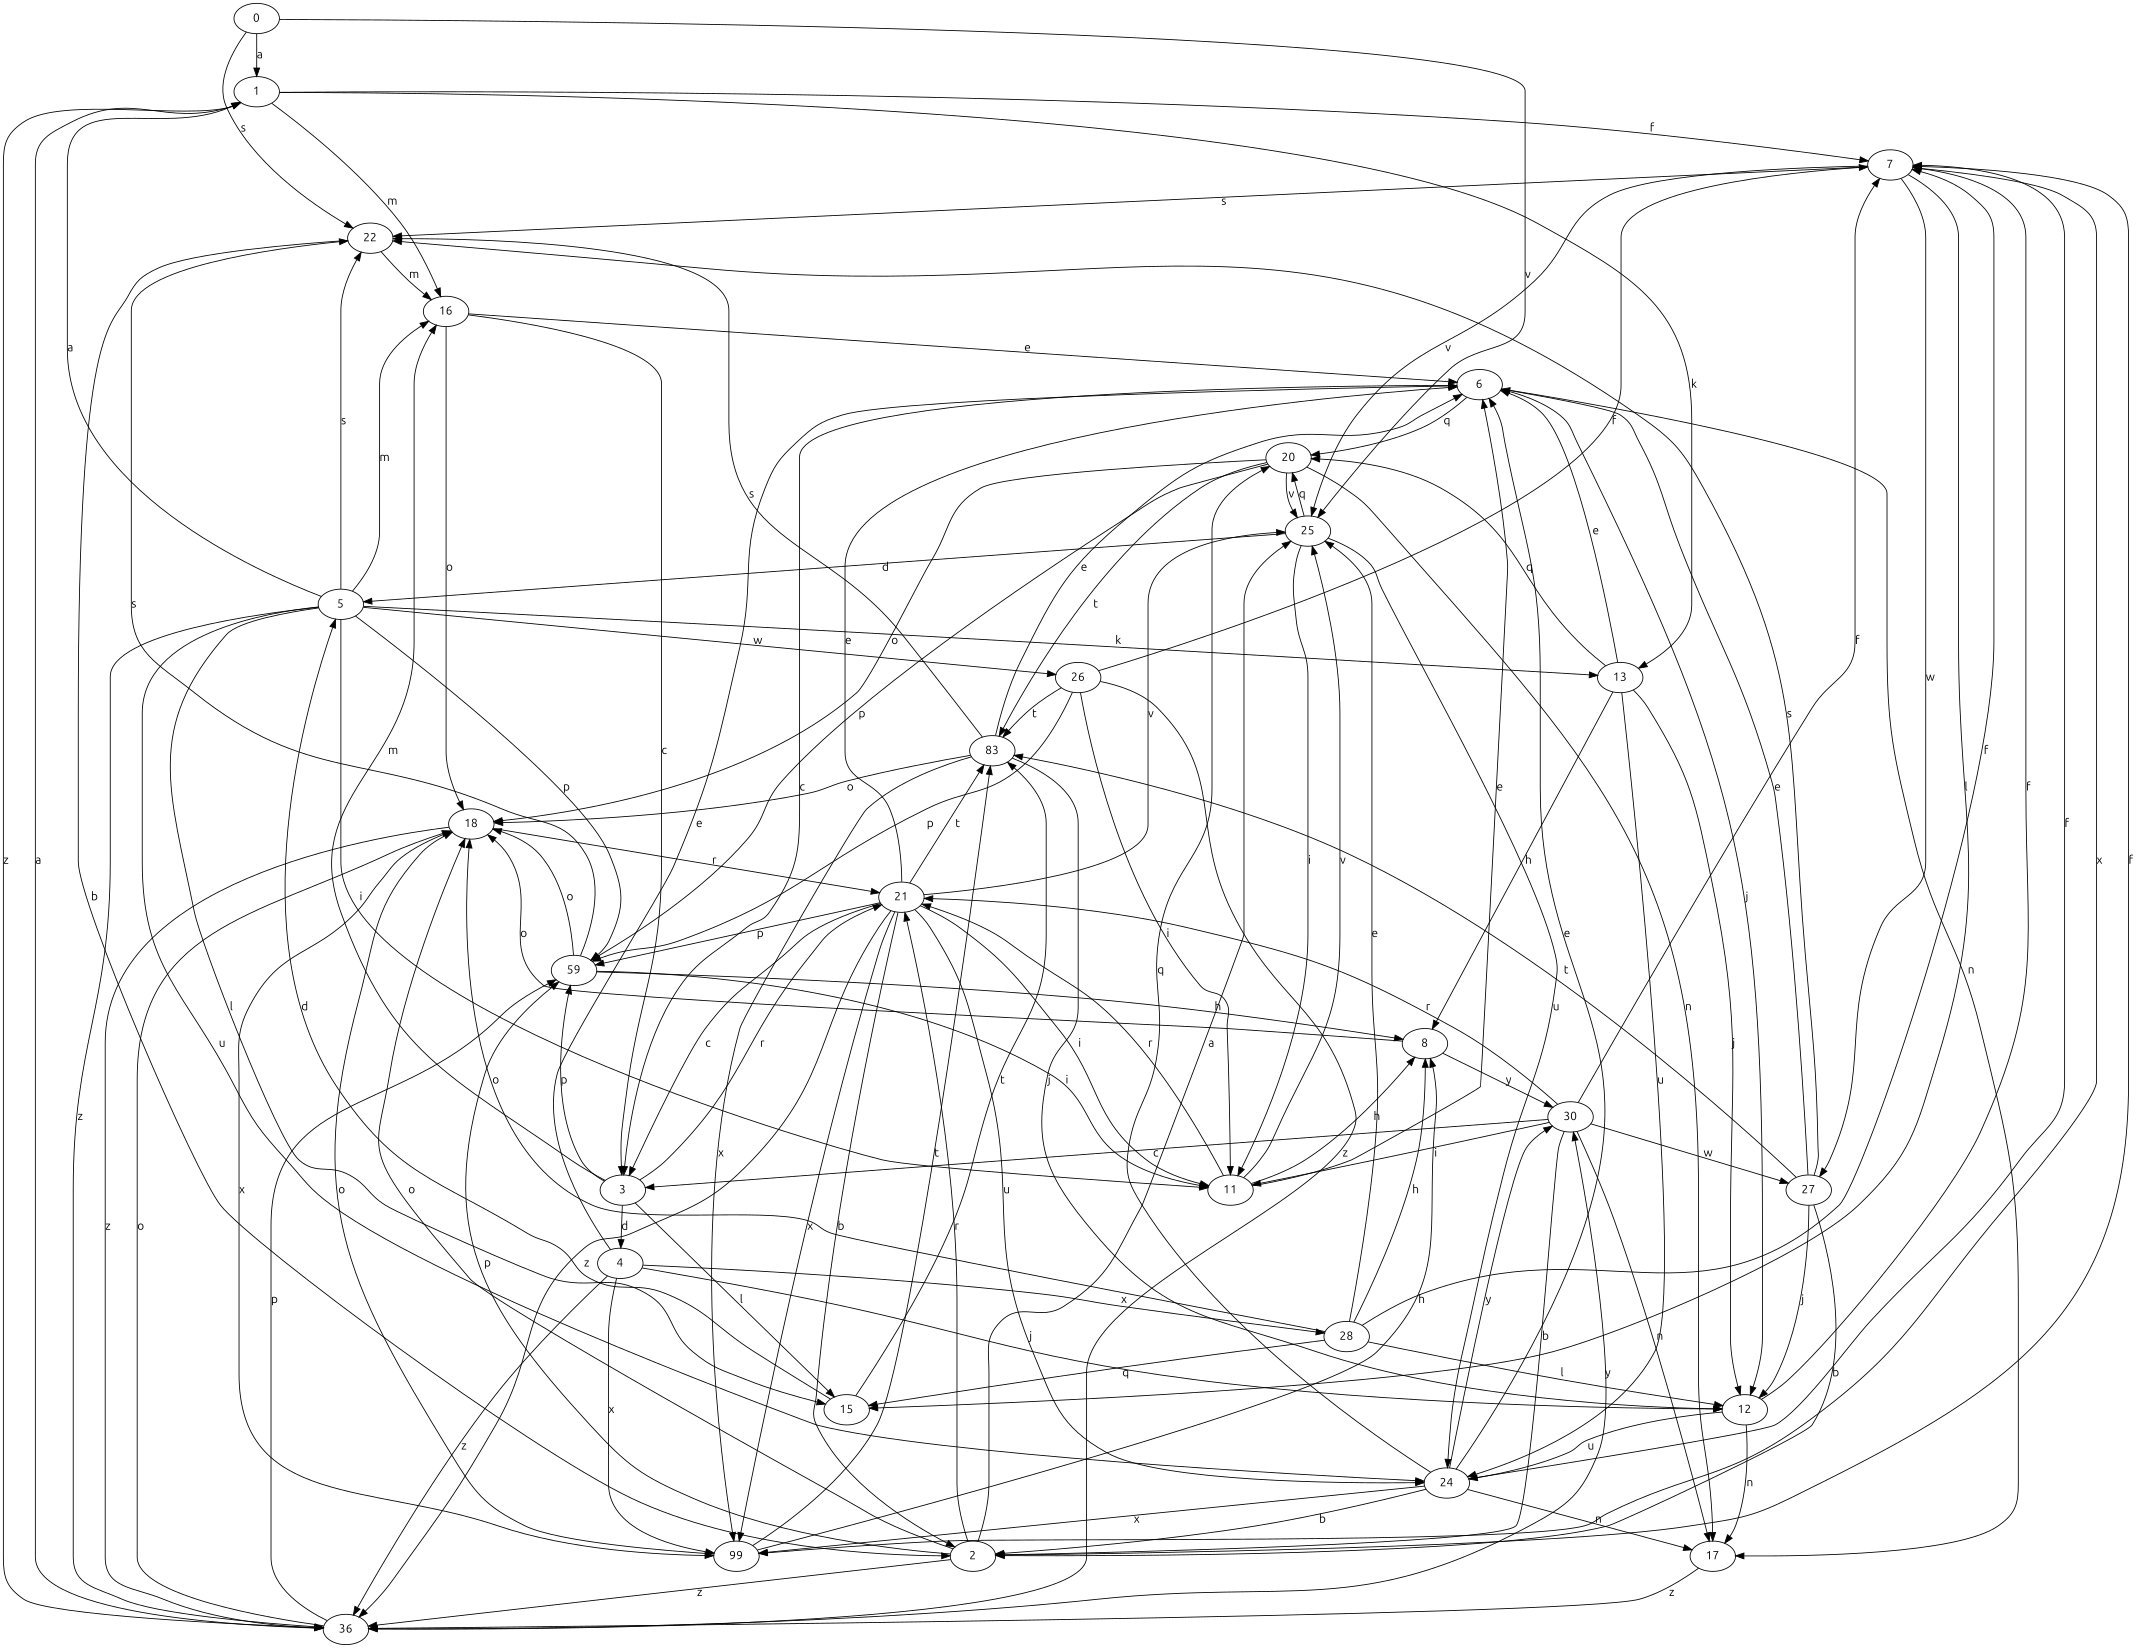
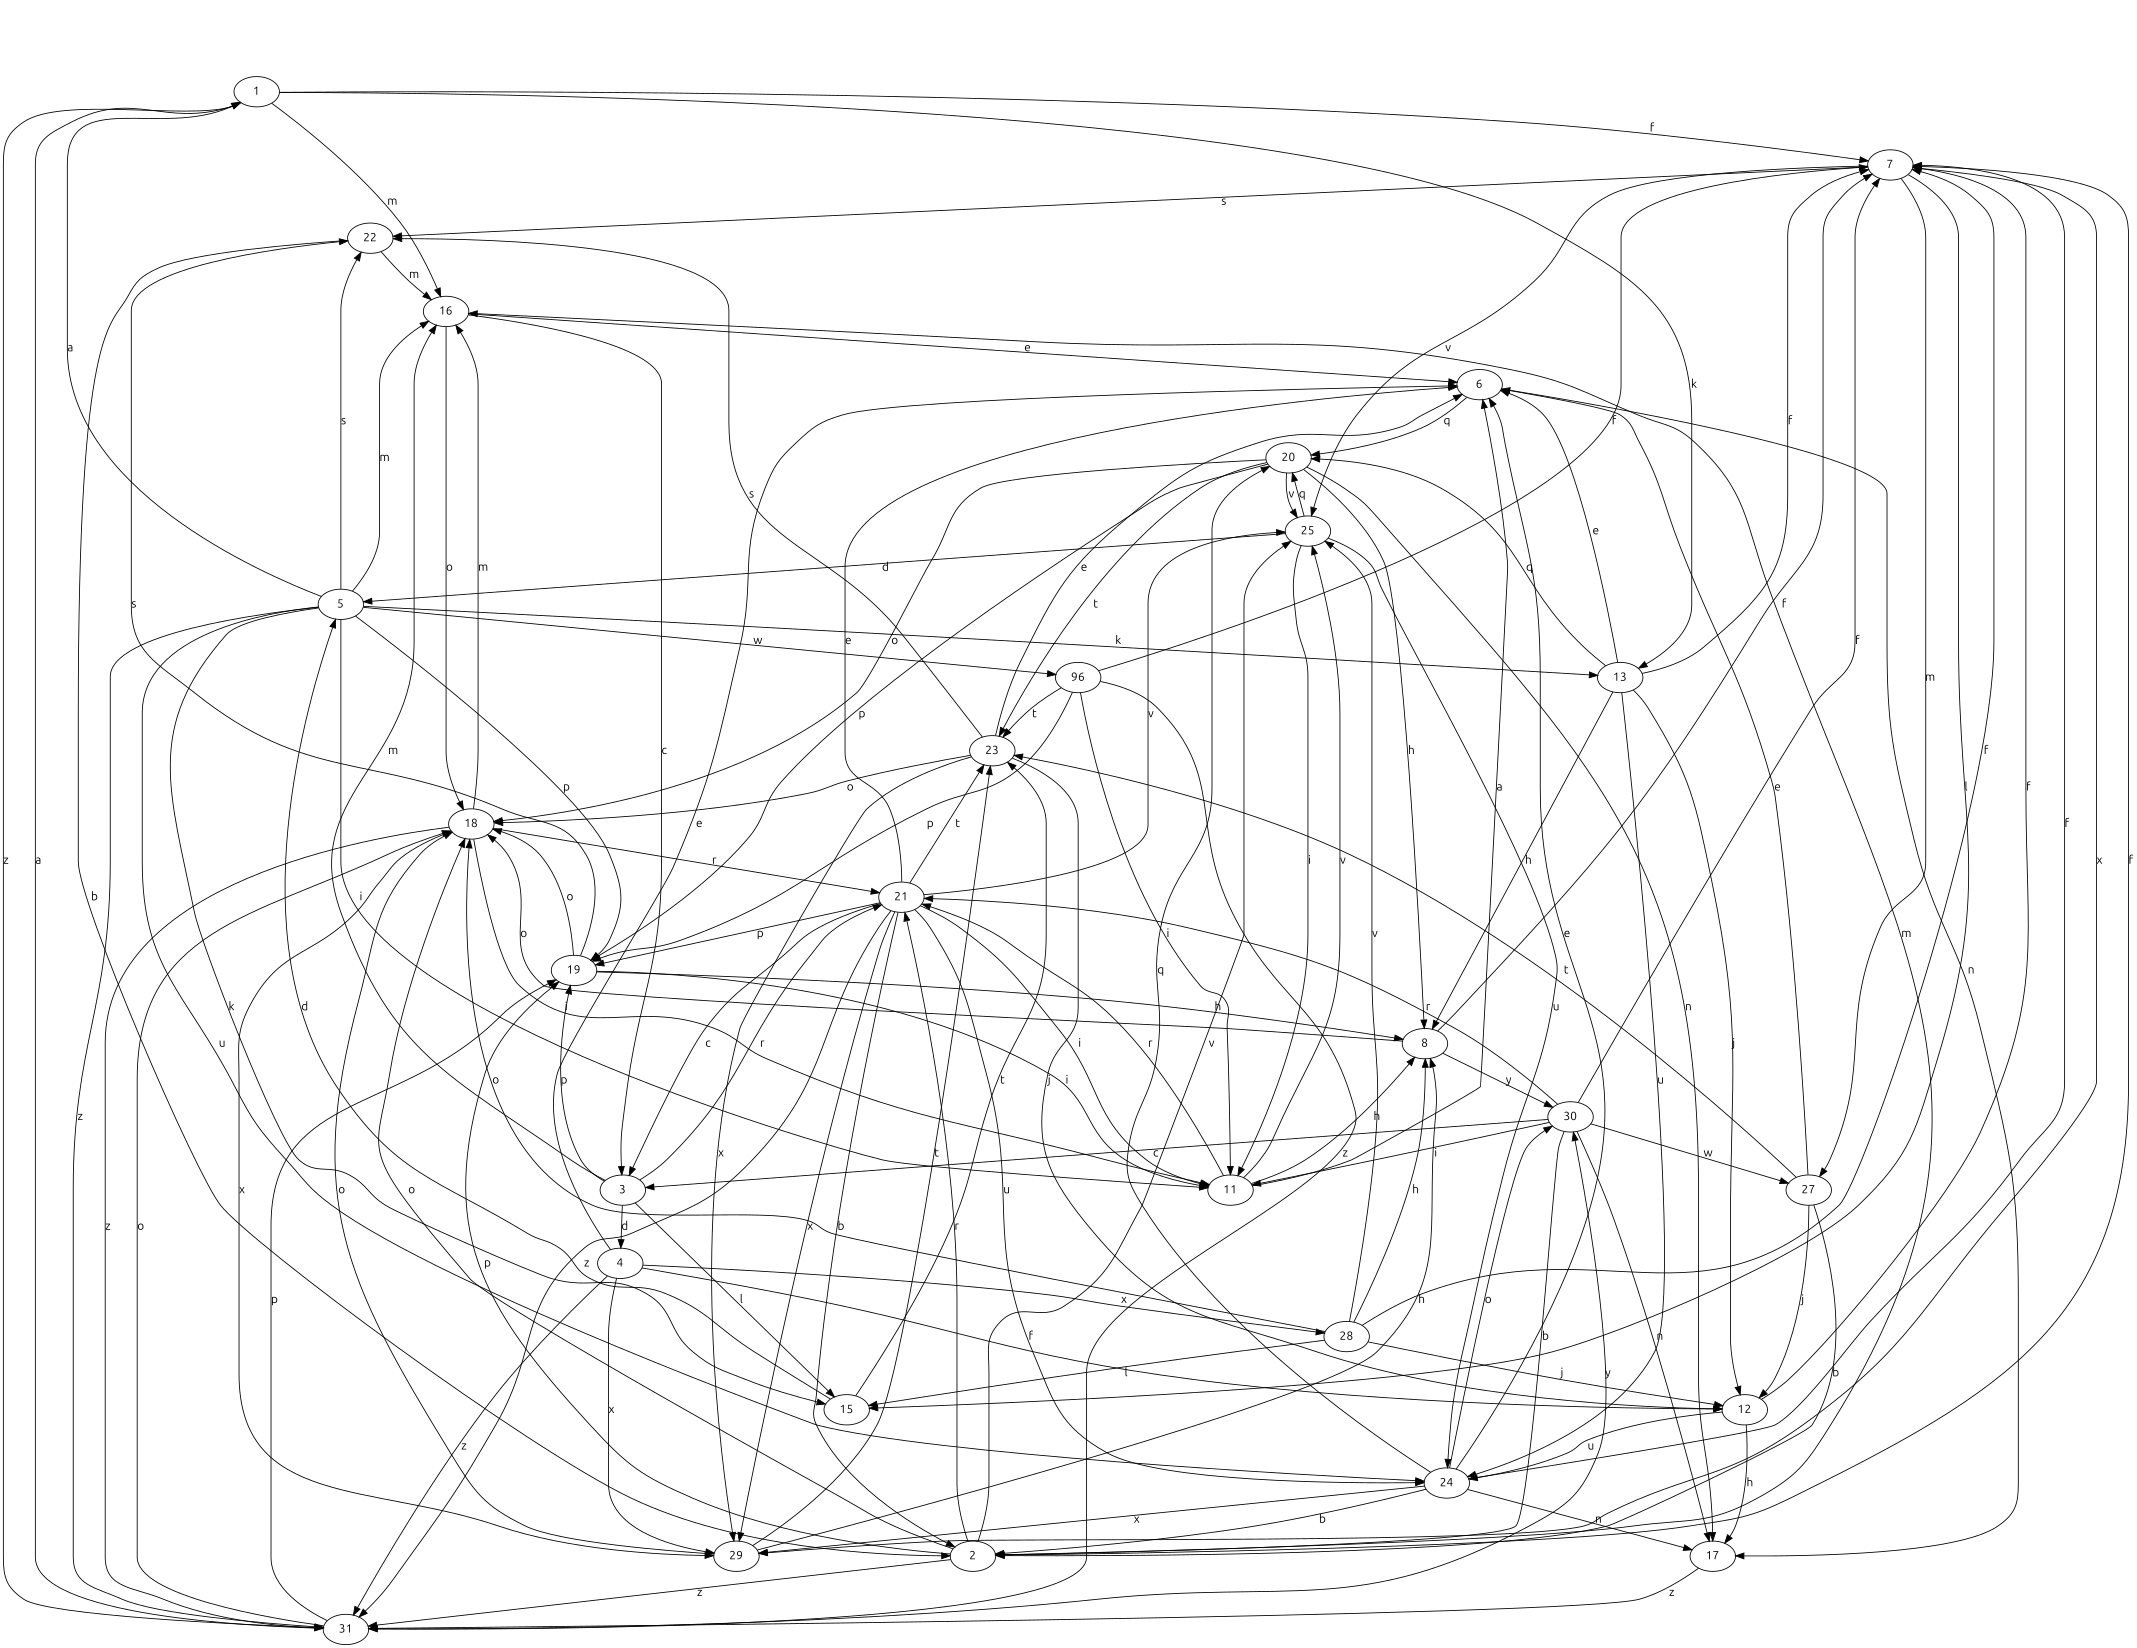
node "0": removed
edge "27" -> "22": removed, label "s"
edge "13" -> "7": added, label "f"
edge "6" -> "3": removed, label "c"
edge "18" -> "16": added, label "m"
edge "8" -> "7": added, label "f"
node "26": label "26" -> "96"
edge "7" -> "27": label "w" -> "m"
edge "20" -> "8": added, label "h"
node "83": label "83" -> "23"
edge "2" -> "16": added, label "m"
edge "11" -> "6": label "e" -> "a"
edge "6" -> "12": removed, label "j"
edge "28" -> "25": label "e" -> "v"
node "59": label "59" -> "19"
edge "5" -> "15": label "l" -> "k"
edge "2" -> "25": label "a" -> "v"
edge "18" -> "11": added, label "i"
edge "24" -> "30": label "y" -> "o"
edge "4" -> "12": label "j" -> "f"
edge "28" -> "15": label "q" -> "l"
edge "28" -> "12": label "l" -> "j"
edge "12" -> "17": label "n" -> "h"
node "99": label "99" -> "29"
node "36": label "36" -> "31"
